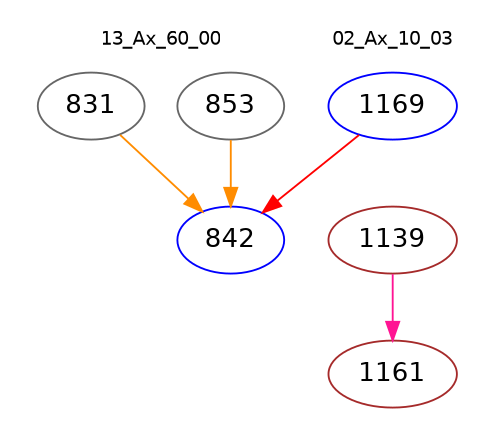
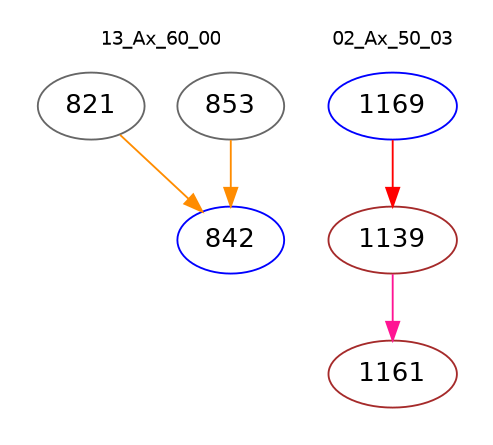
cluster "02_Ax_10_03": label "02_Ax_10_03" -> "02_Ax_50_03"
node "831": label "831" -> "821"
edge "1169" -> "842": now "1169" -> "1139"
